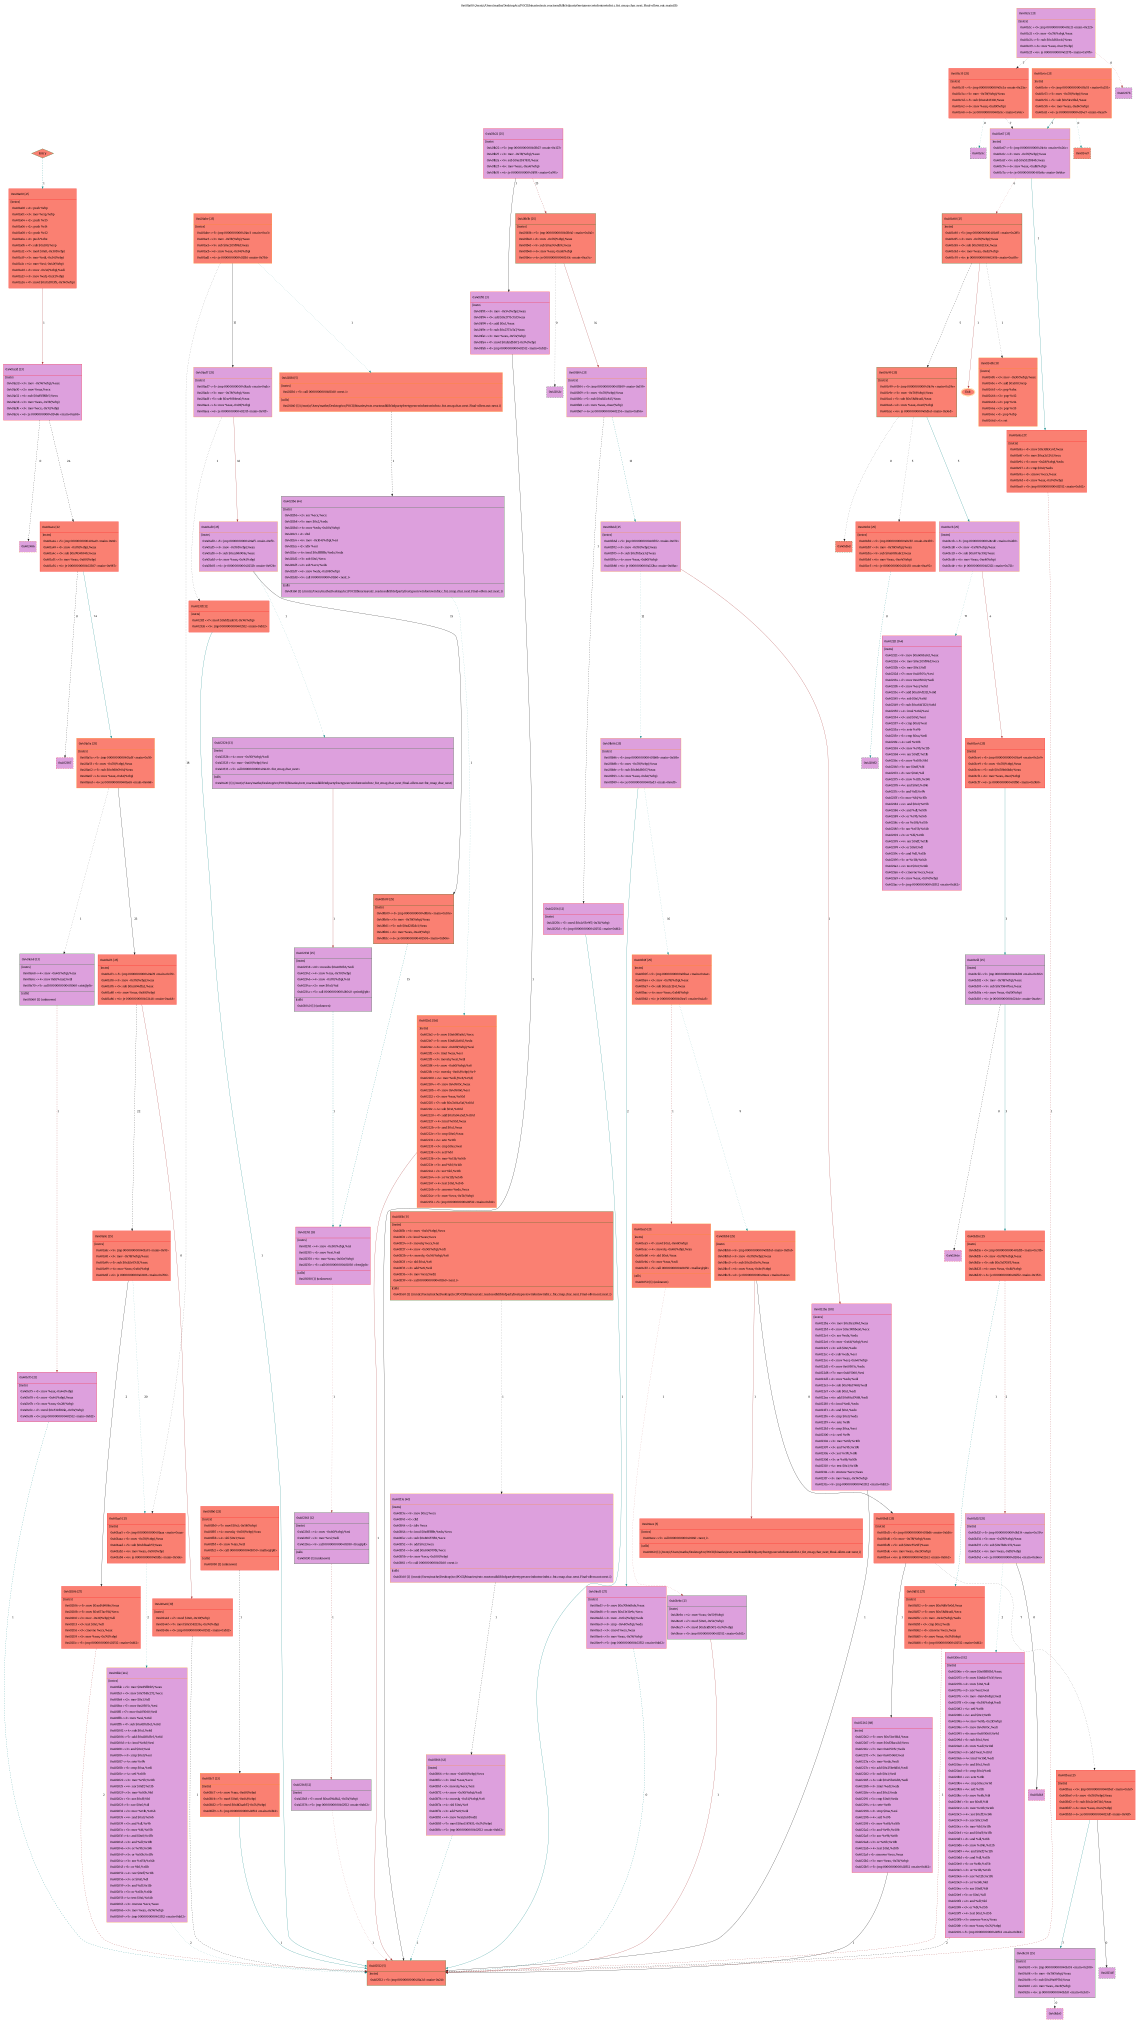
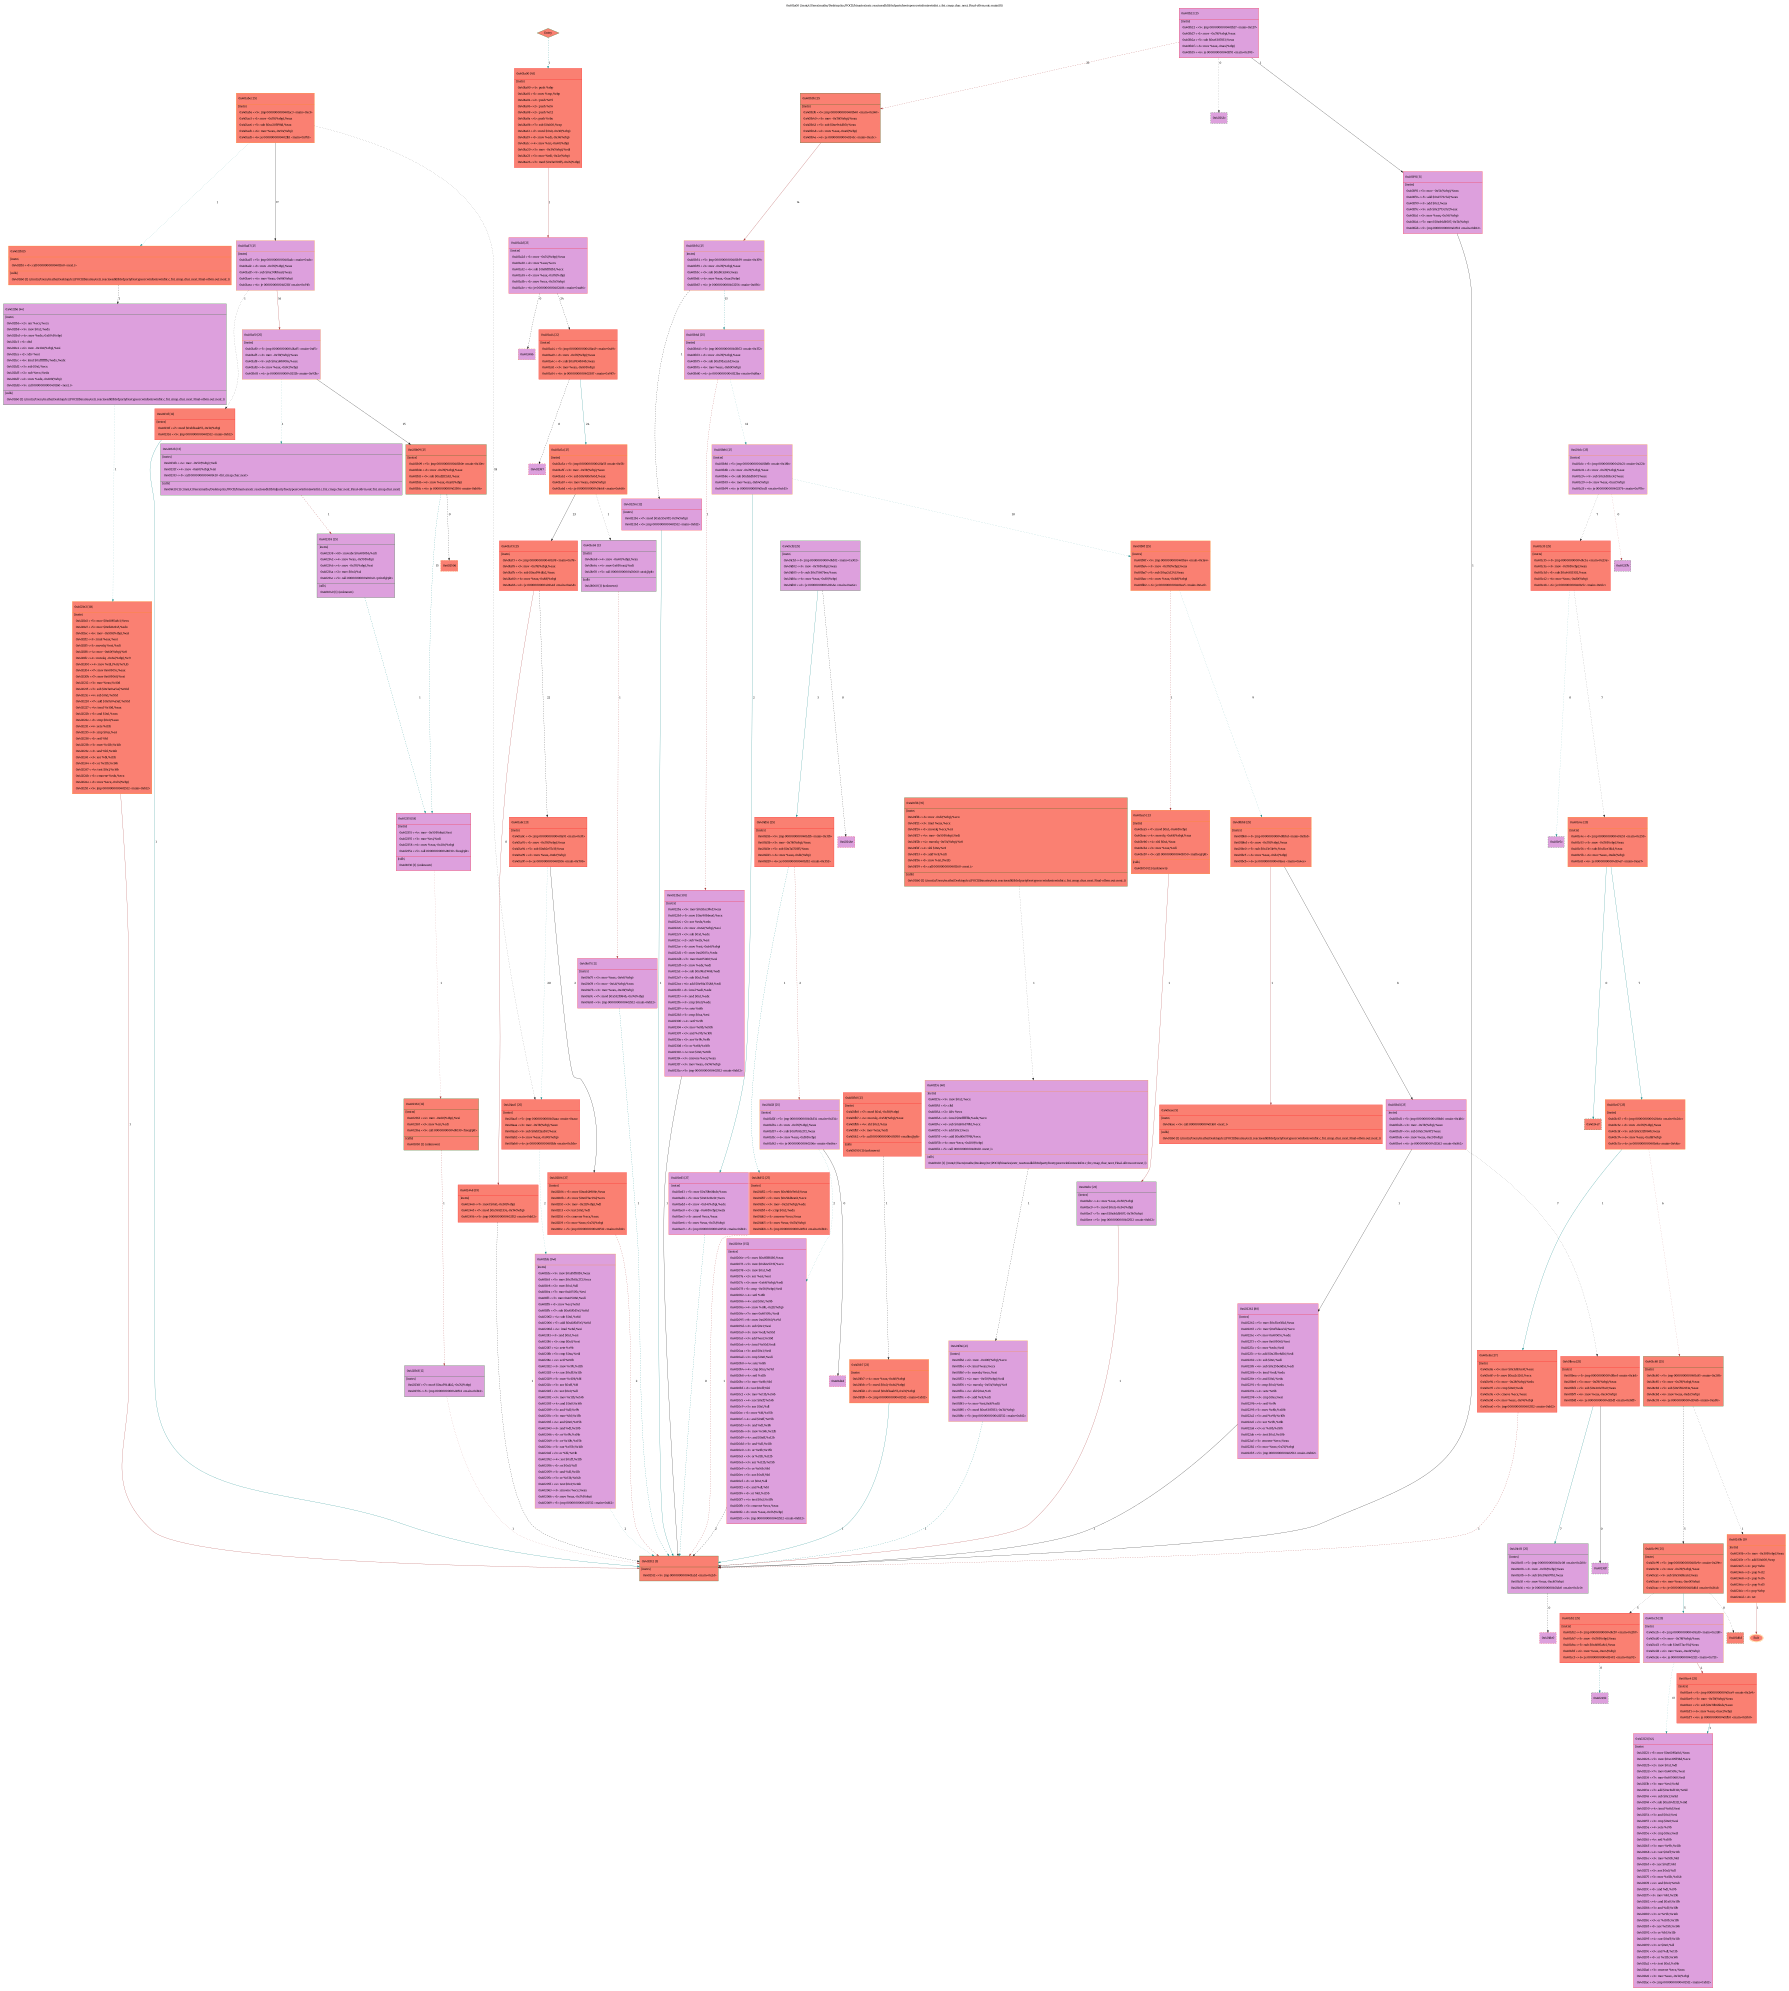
edge "0x401c35 [25]" -> "0x401c67 [25]": now "0x401c35 [25]" -> "0x401c4e [25]"
edge "0x401c4e [25]" -> "0x4024e7": style dotted -> solid
node "0x401c67 [25]": fillcolor plum -> salmon
edge "0x401b3b [25]" -> "0x40243c": now "0x401b22 [25]" -> "0x40243c"
edge "0x401c80 [25]" -> "Exit": now "0x40245b [19]" -> "Exit"
node "0x402506": added
edge "0x40232b [13]" -> "0x402338 [25]": style solid -> dashed
edge "0x401ce4 [25]" -> "0x401cfd [25]": now "0x401ce4 [25]" -> "0x402121 [144]"
edge "0x401b6d [25]" -> "0x4022ba [101]": style solid -> dashed
edge "0x401ea5 [23]" -> "0x401ebc [23]": style dotted -> solid
node "0x402363 [12]": fillcolor plum -> salmon
node "0x401bd1 [25]": fillcolor salmon -> plum
